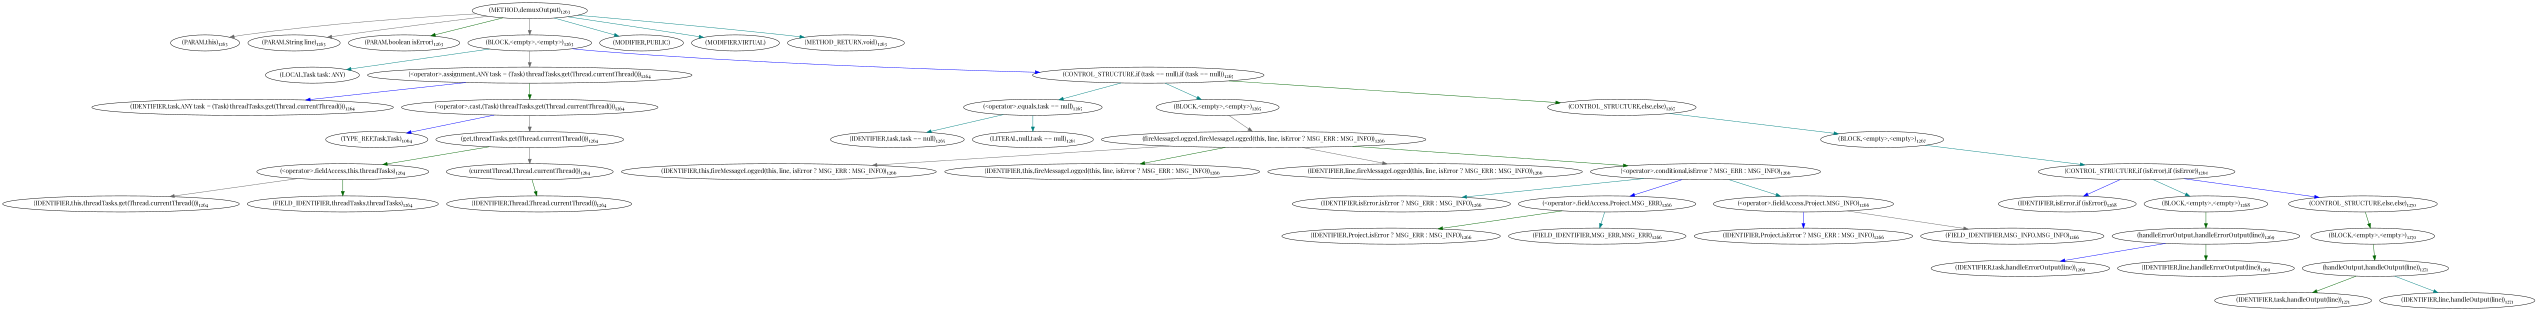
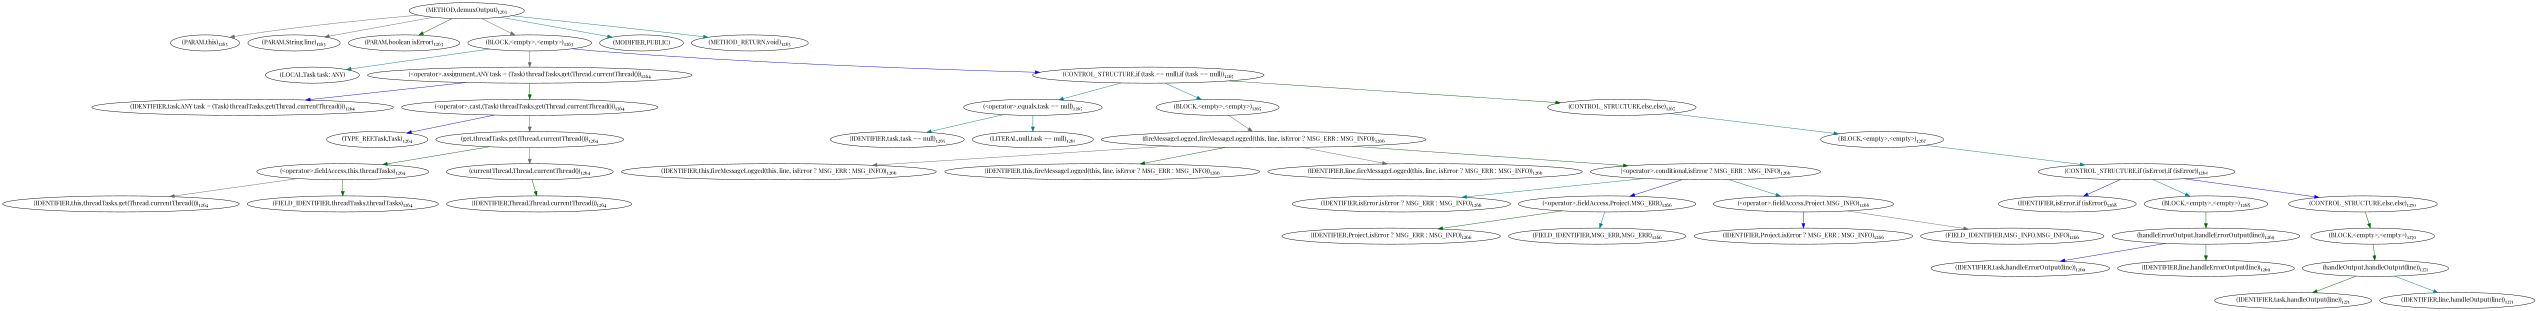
node "(MODIFIER,VIRTUAL)": removed
node "(TYPE_REF,Task,Task)": text "1064" -> "1264"
